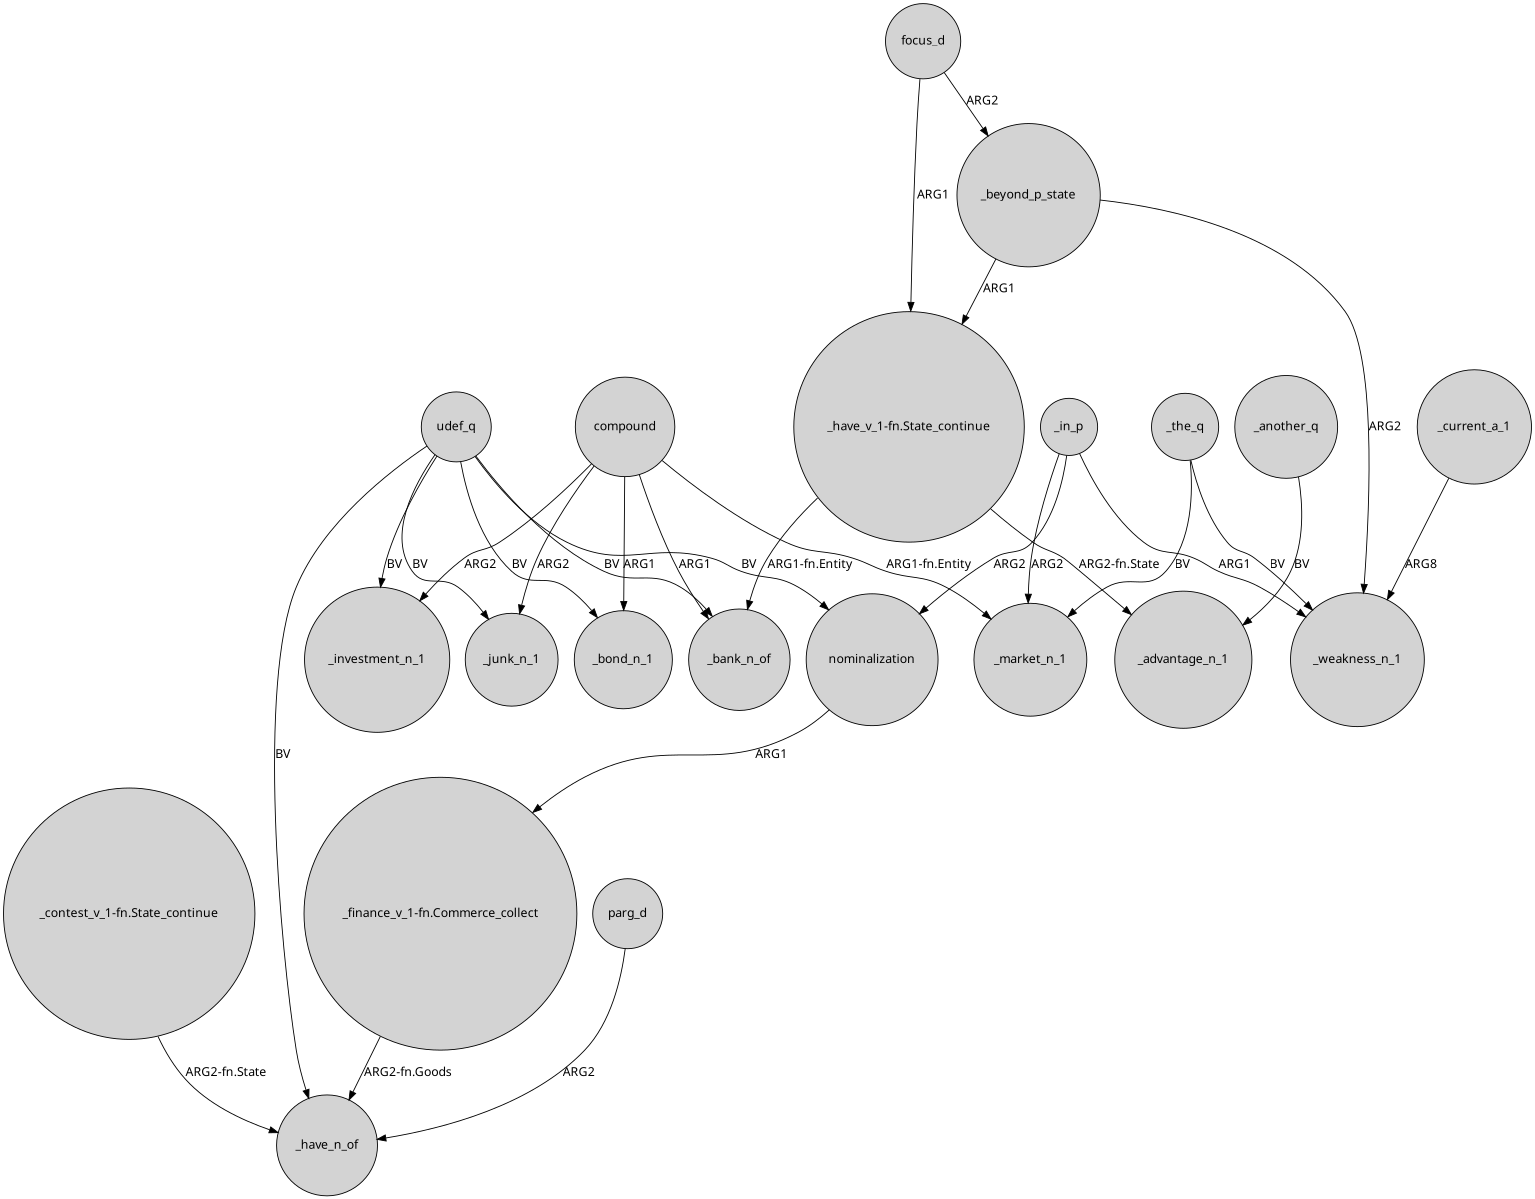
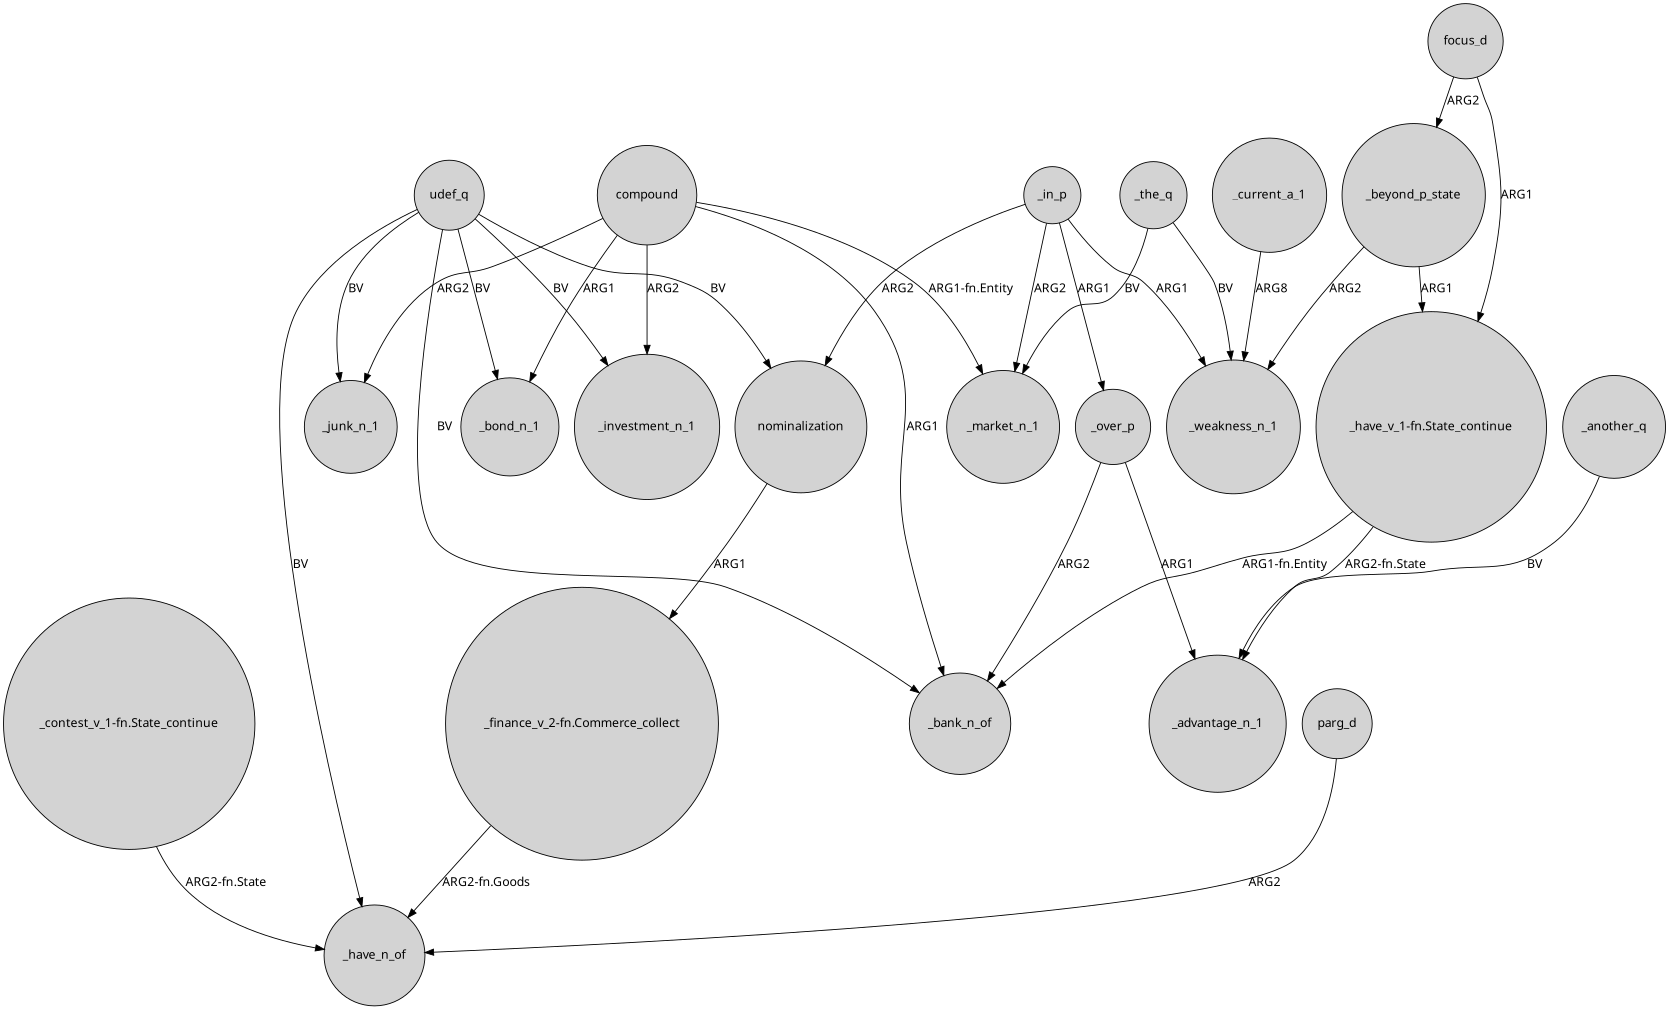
node "_over_p": added
node "_finance_v_1-fn.Commerce_collect": label "_finance_v_1-fn.Commerce_collect" -> "_finance_v_2-fn.Commerce_collect"
